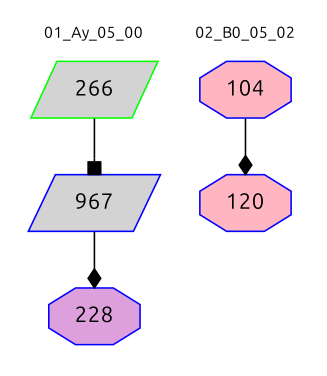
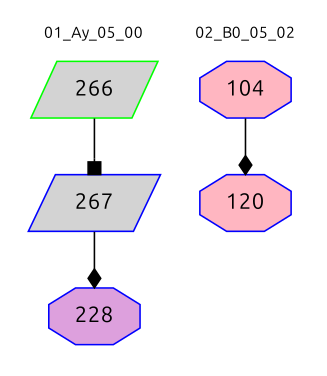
node "967": label "967" -> "267"
